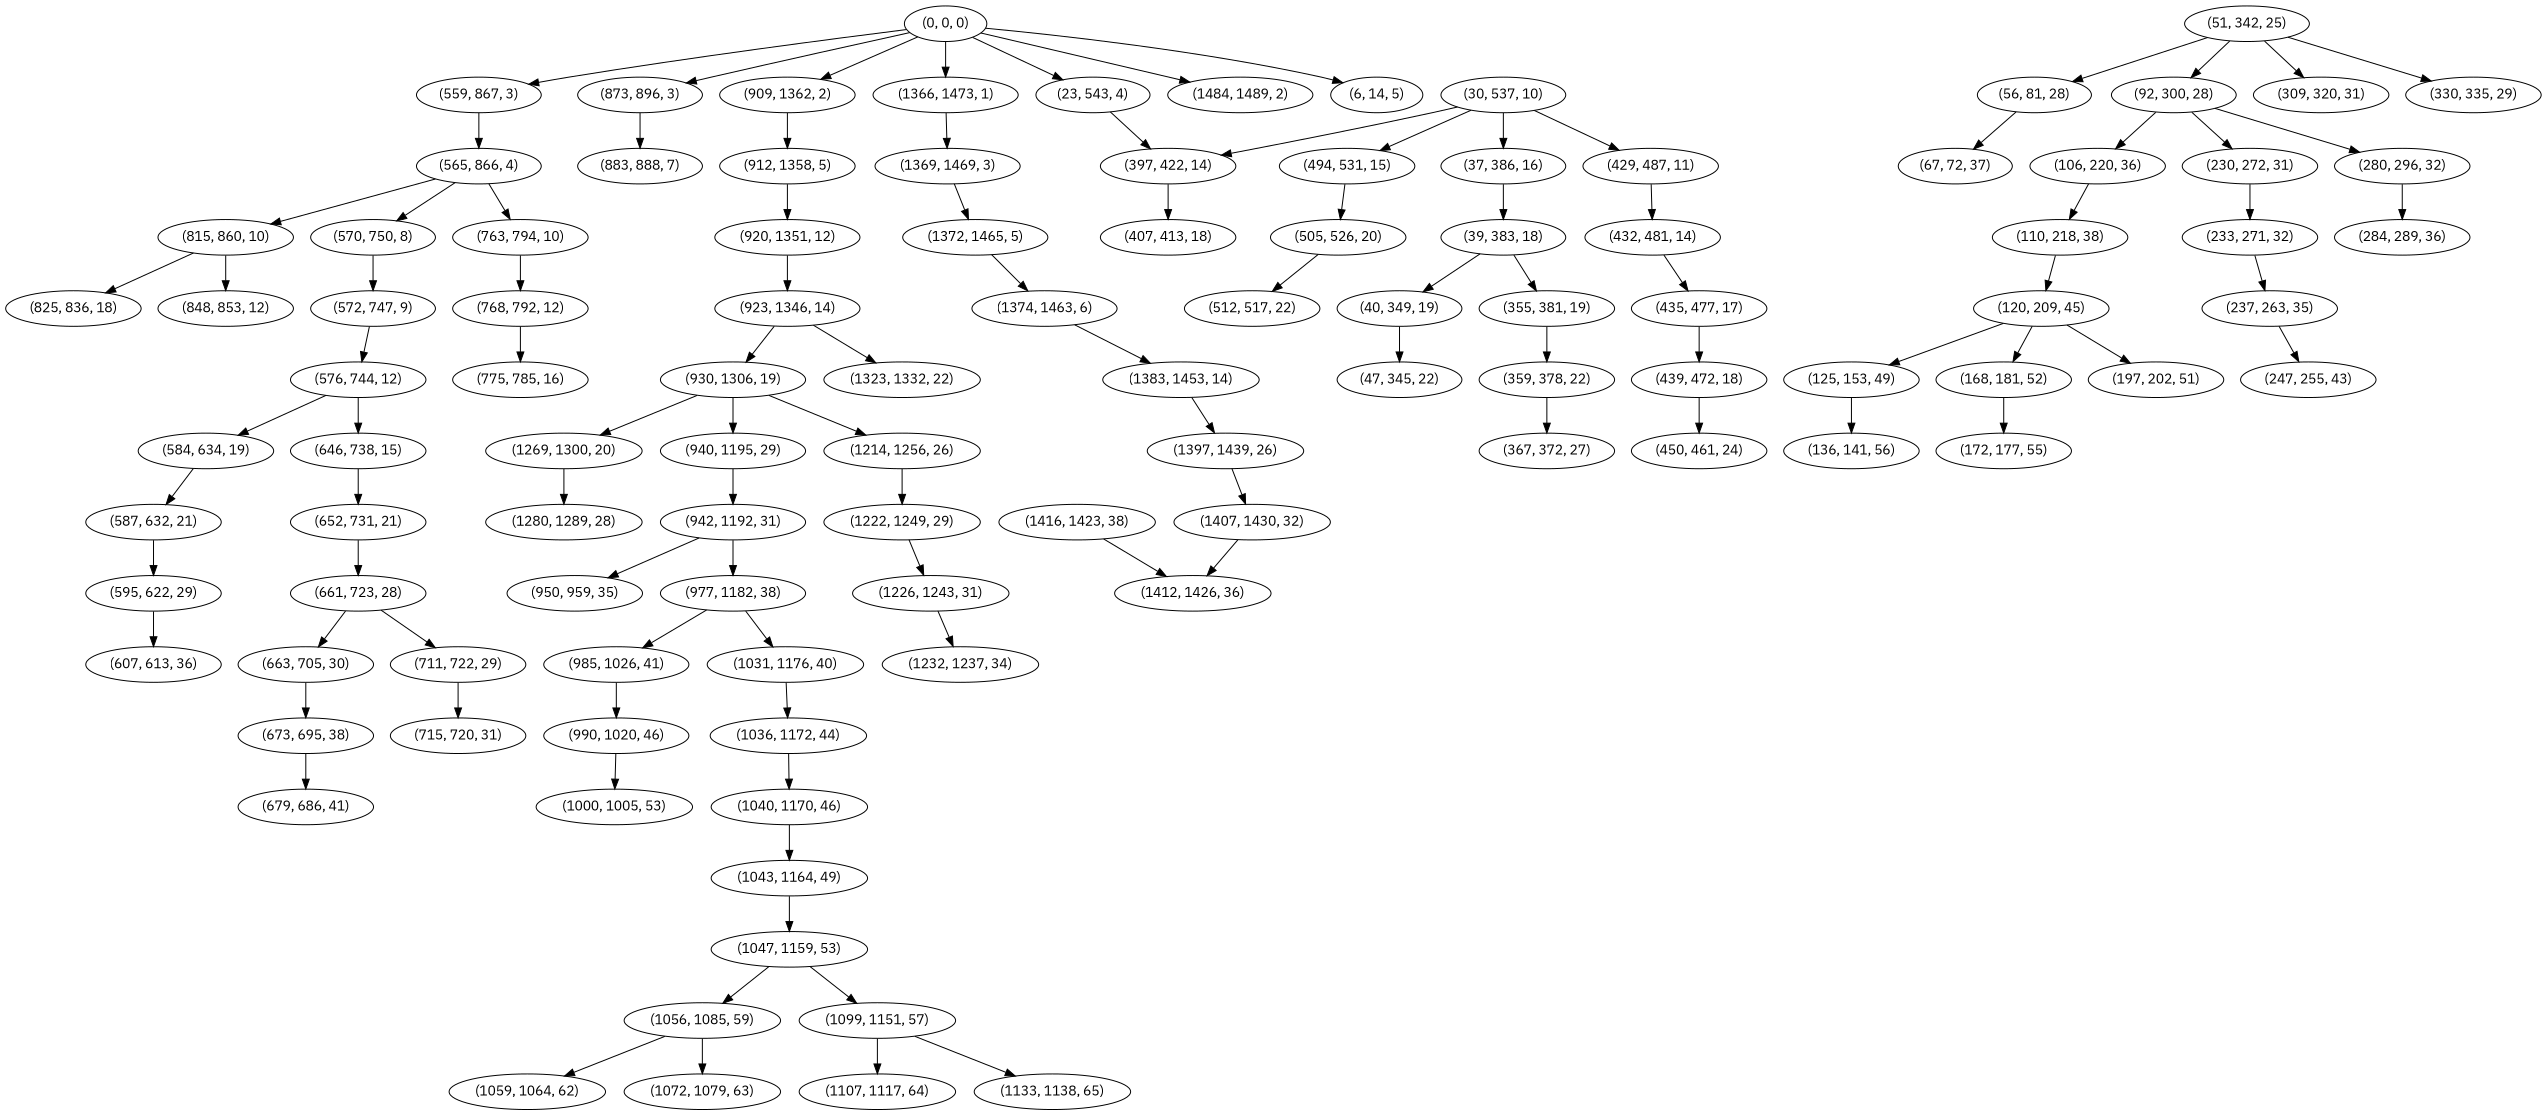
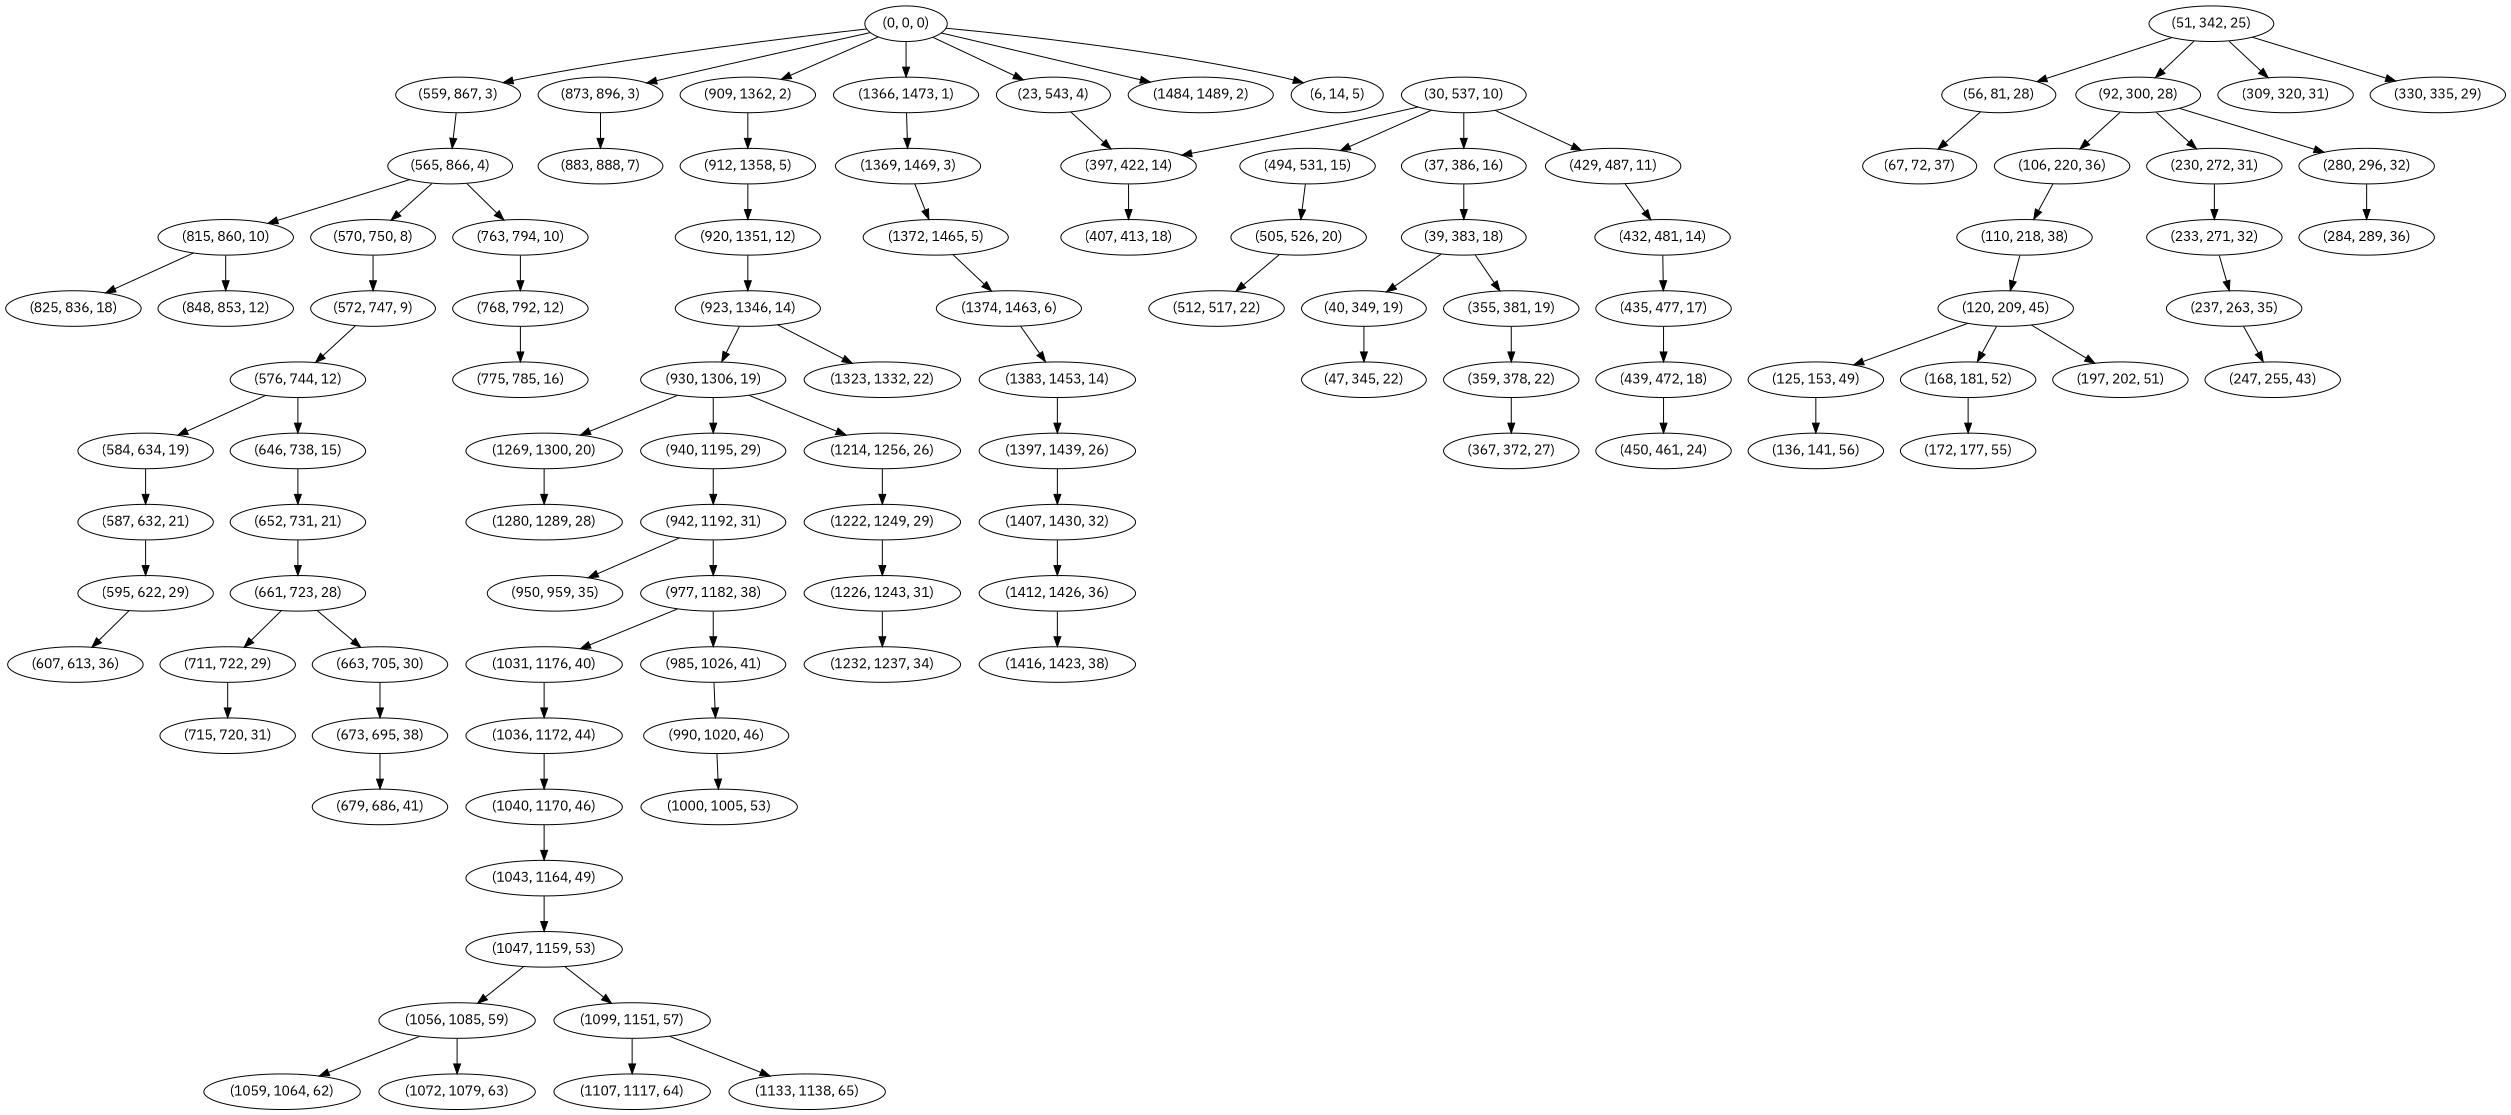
edge "(1416, 1423, 38)" -> "(1412, 1426, 36)": reversed
